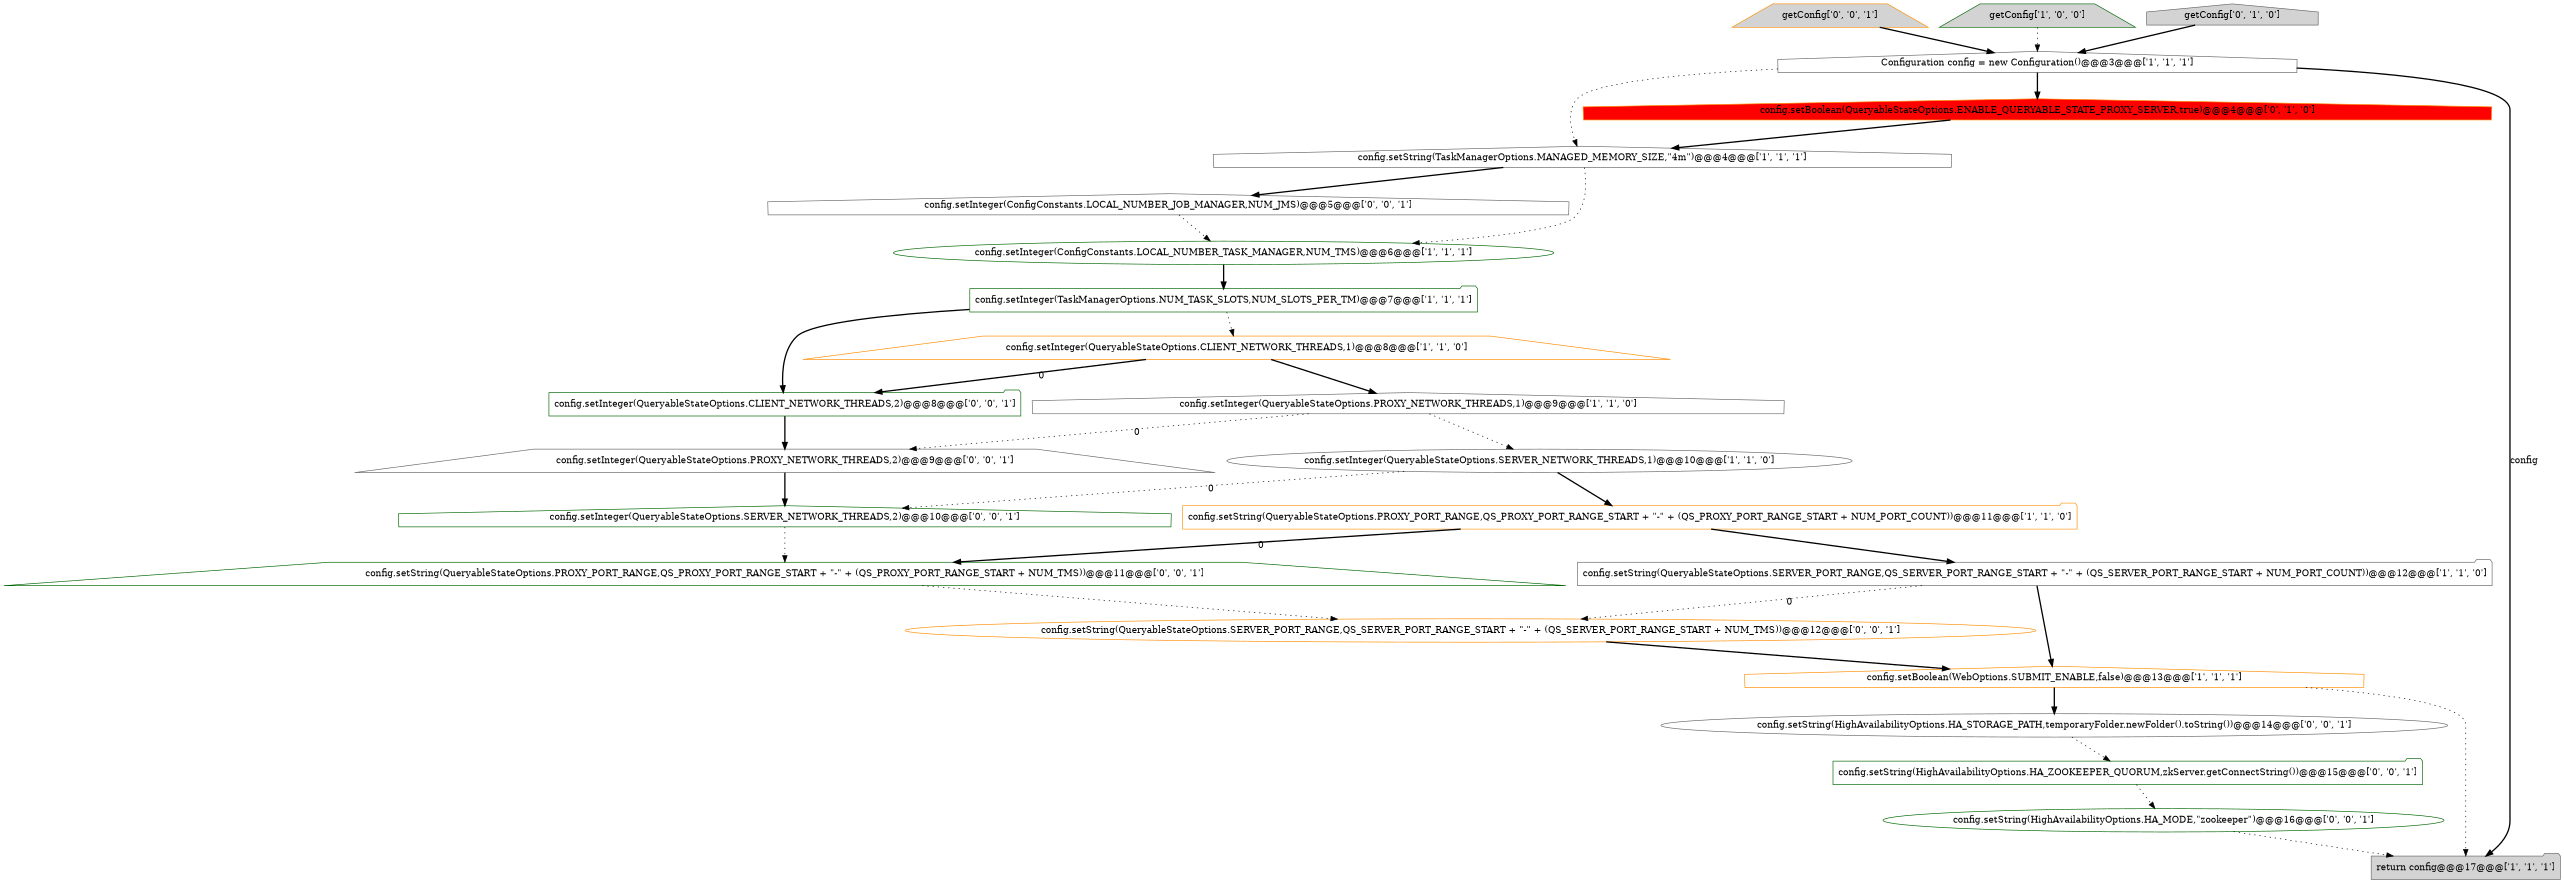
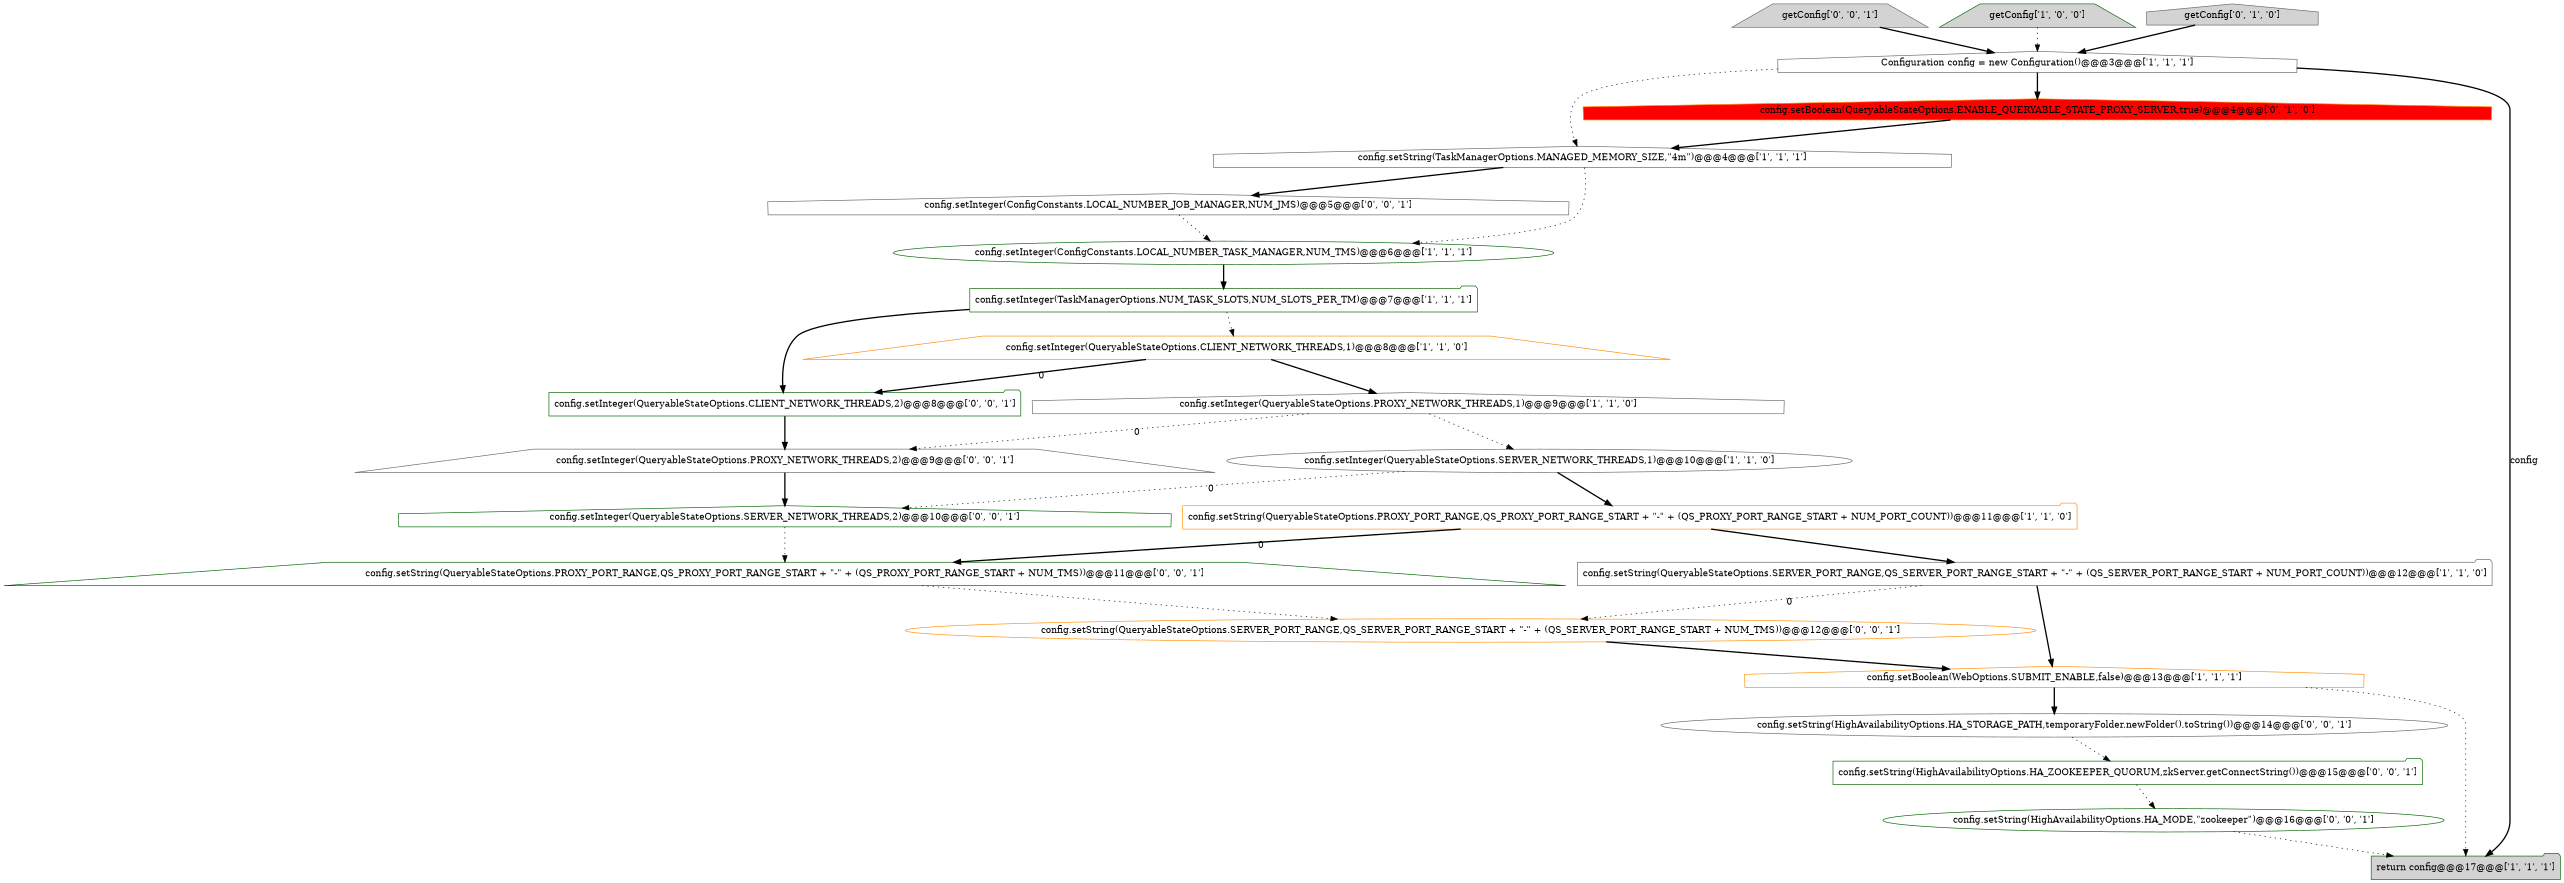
node "getConfig['0', '0', '1']": color darkorange -> gray40
node "return config@@@17@@@['1', '1', '1']": color gray40 -> darkgreen
